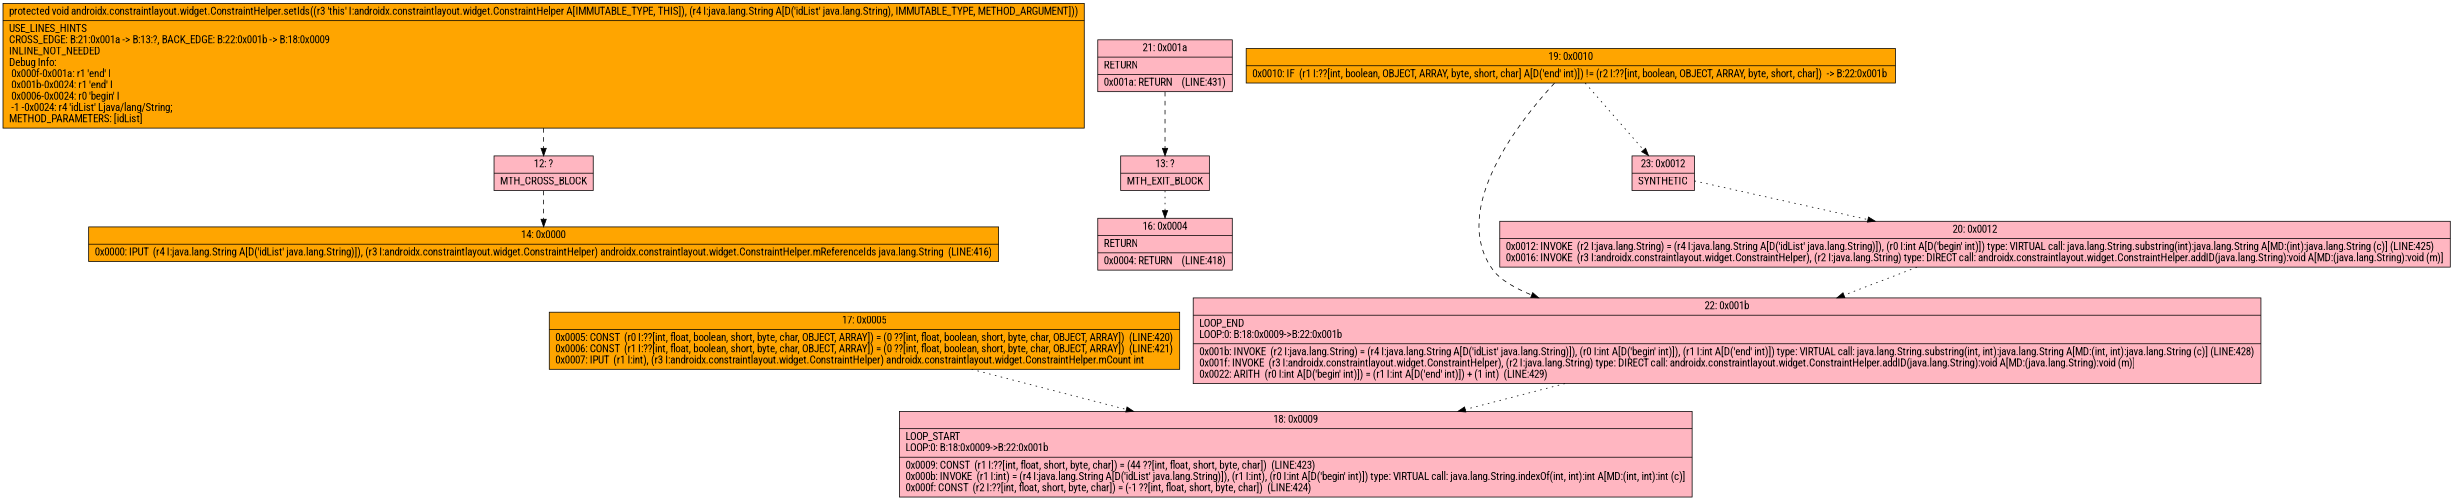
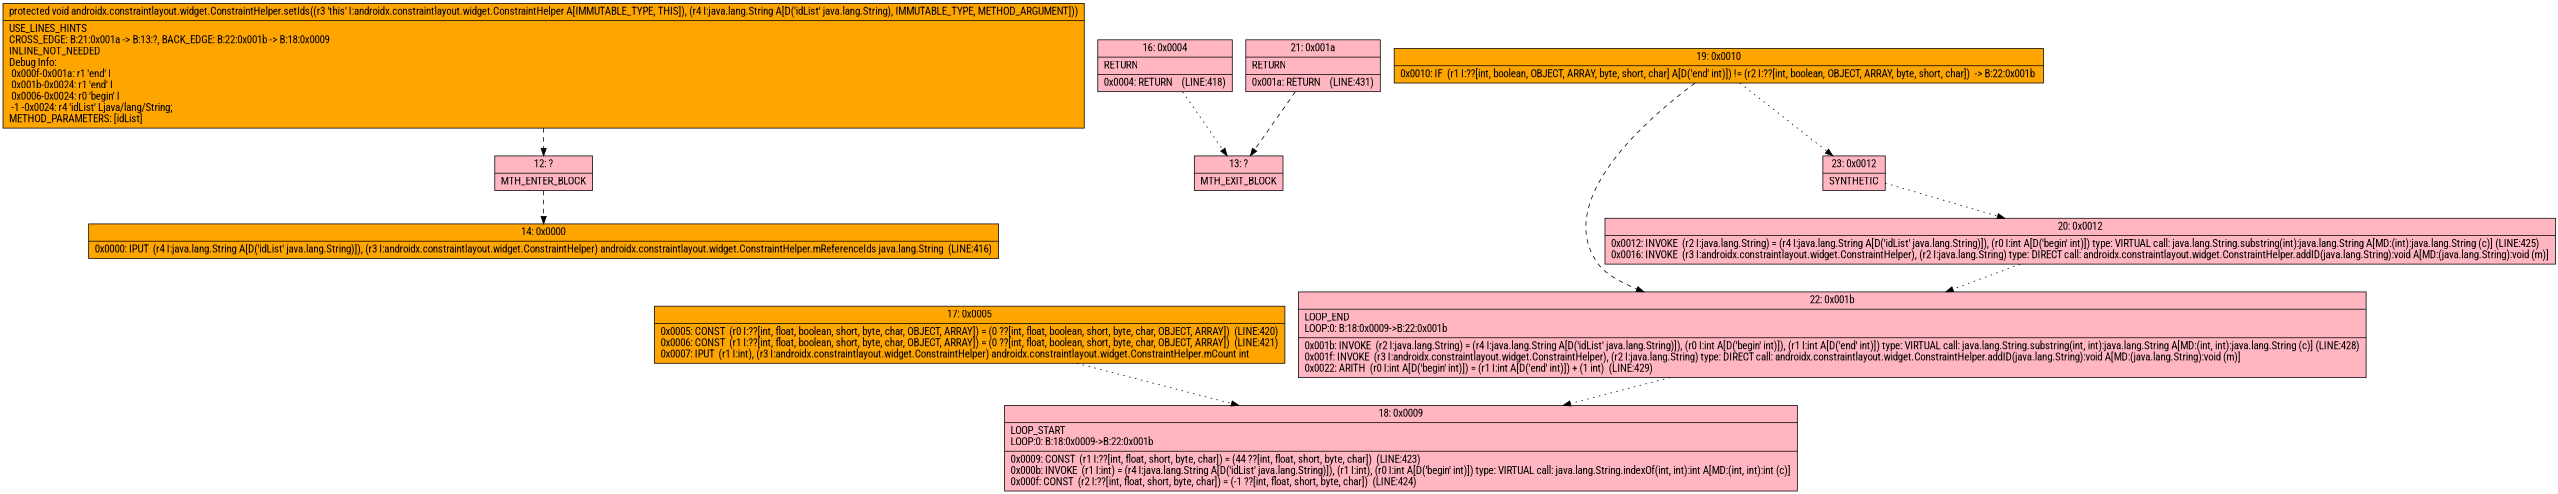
node "12: ?": text "MTH_CROSS_BLOCK" -> "MTH_ENTER_BLOCK"
edge "13: ?" -> "16: 0x0004": reversed
